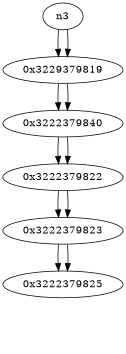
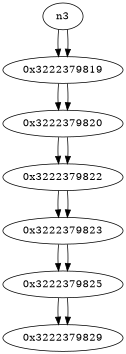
node "0x3229379819": label "0x3229379819" -> "0x3222379819"
node "0x3222379840": label "0x3222379840" -> "0x3222379820"
node "0x3222379829": added
